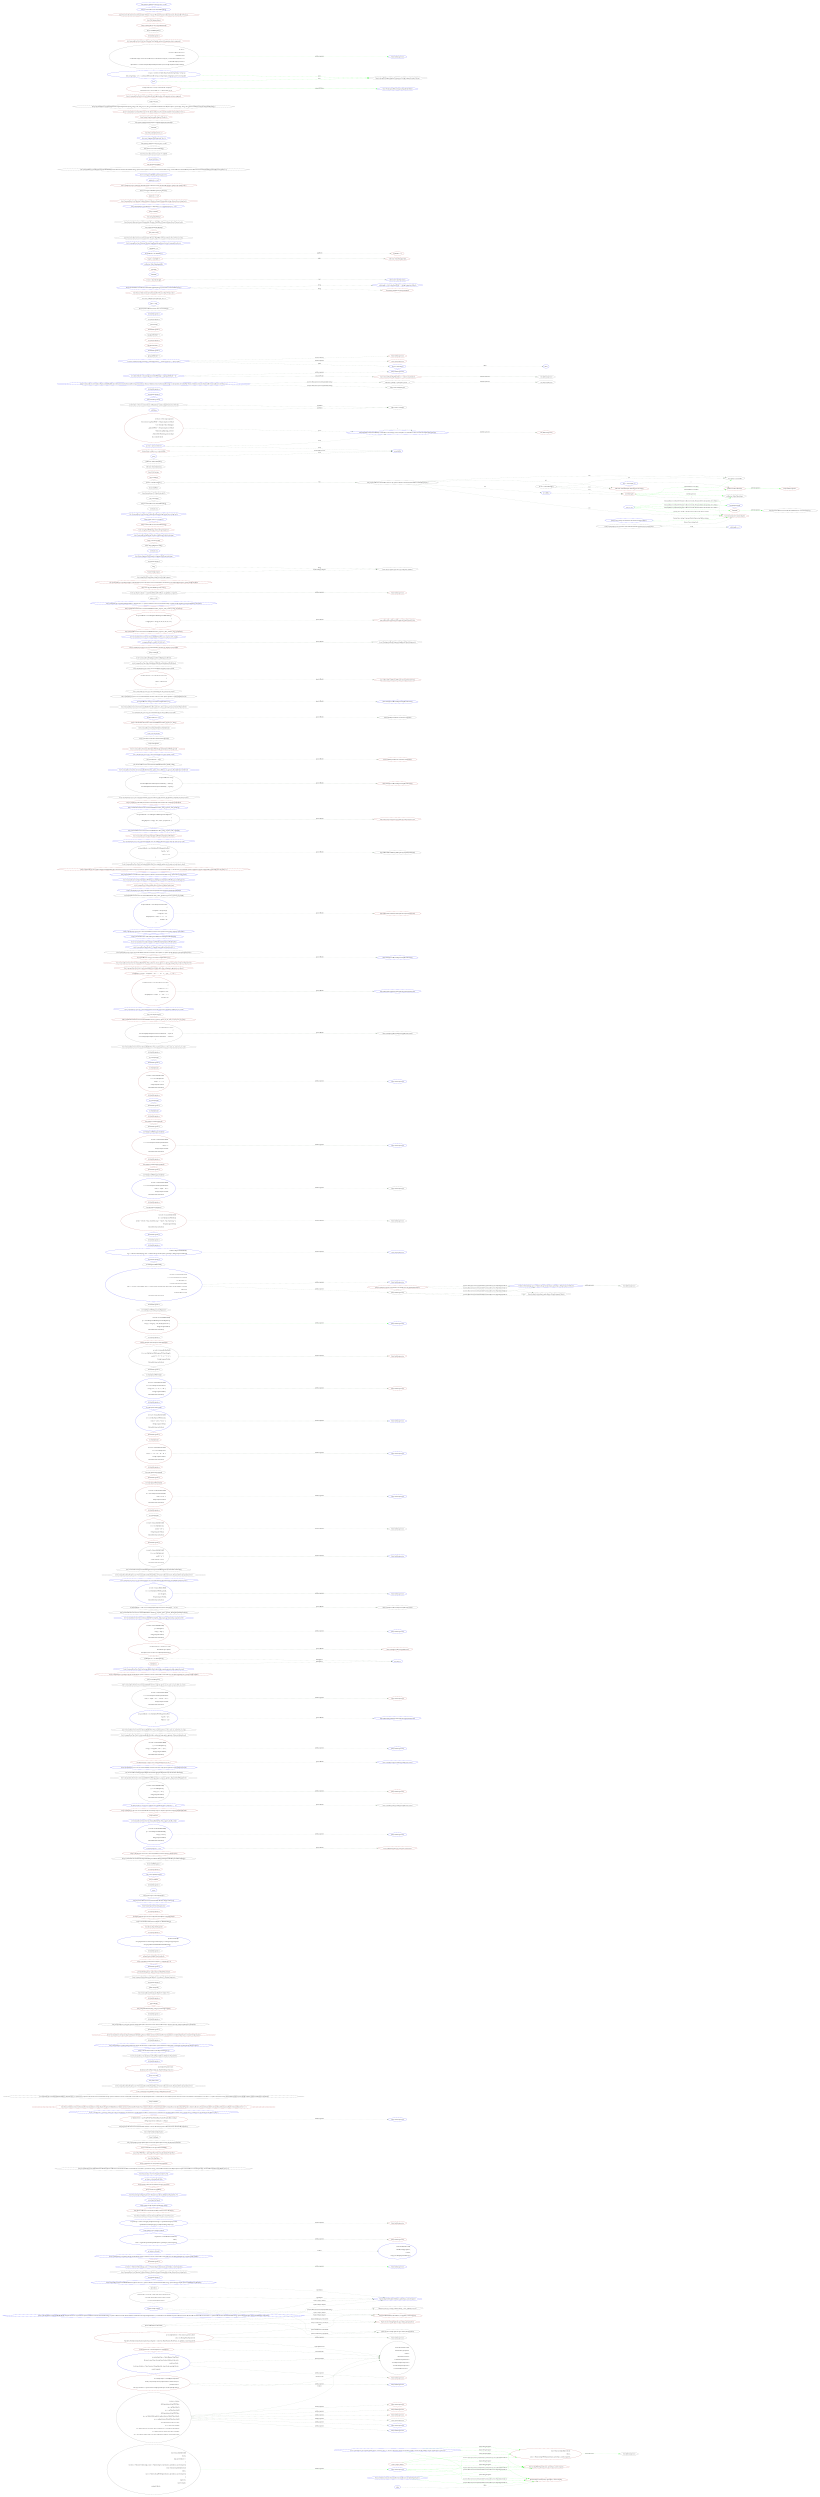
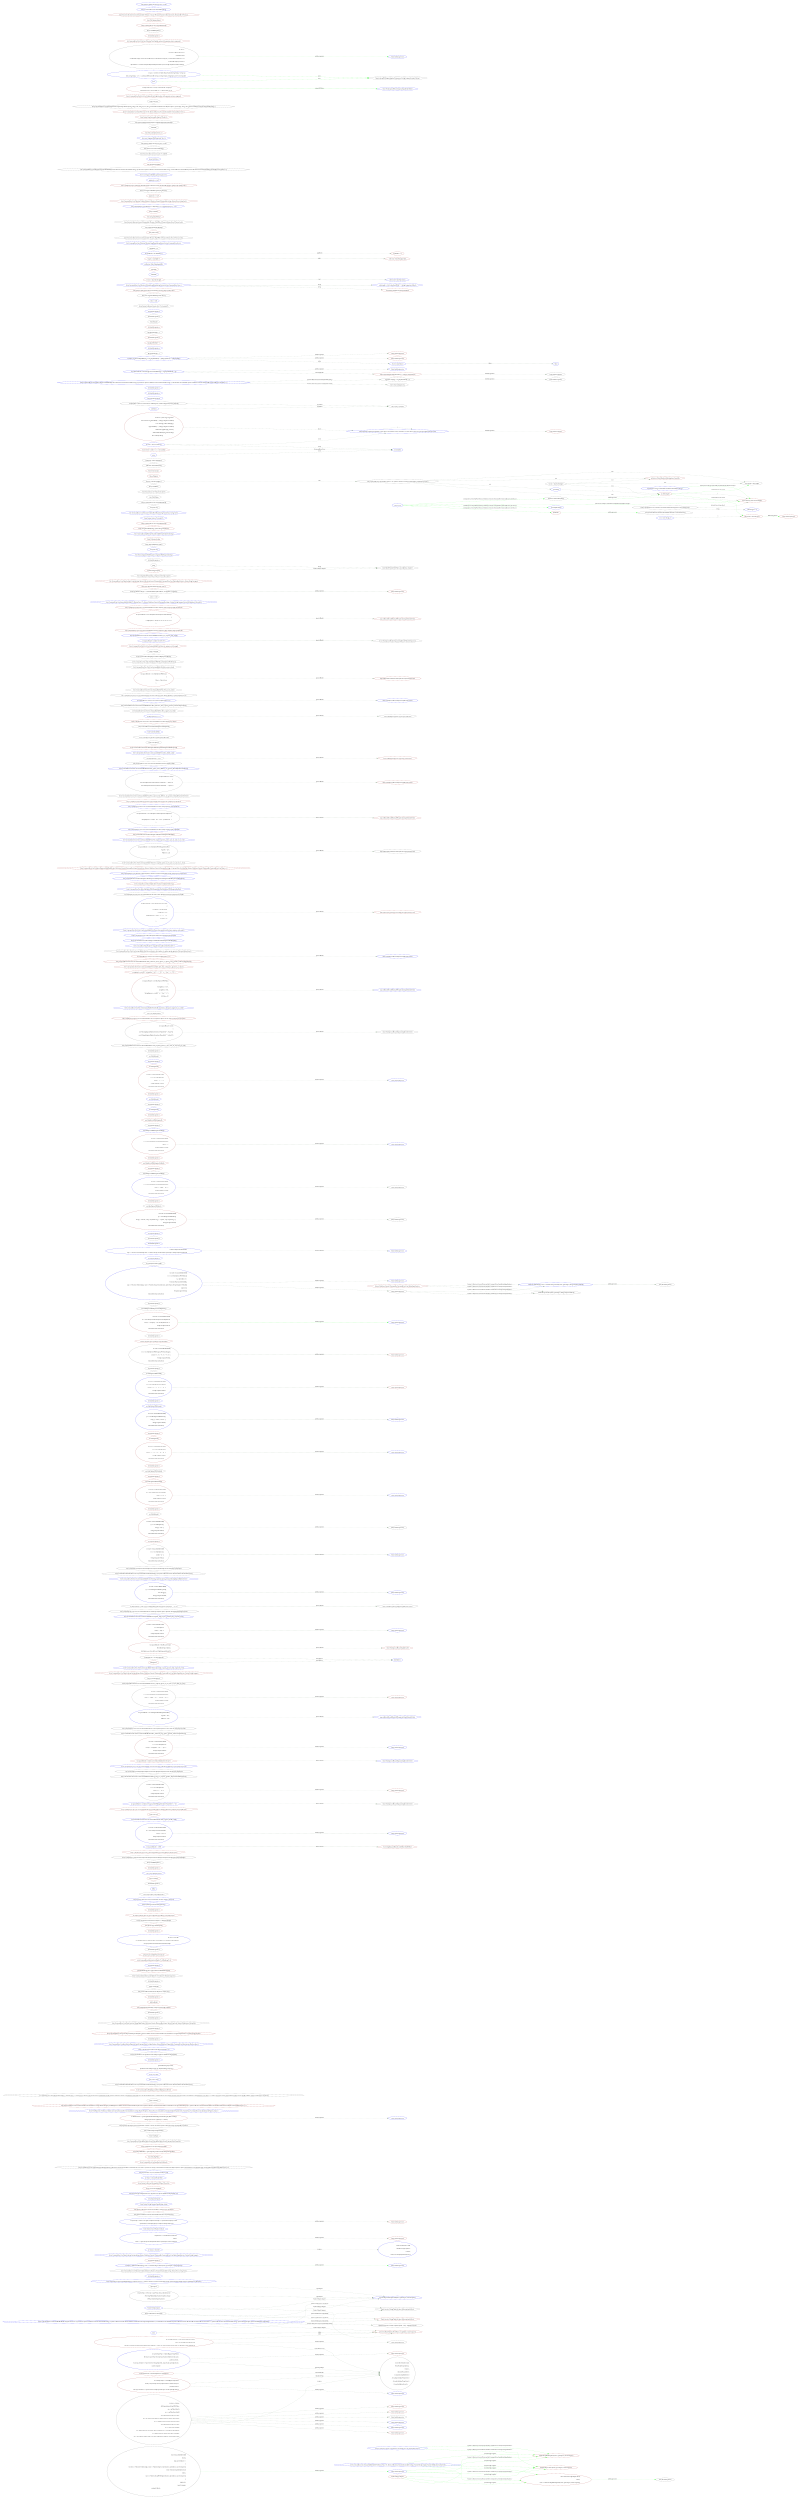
edge "text.Substring(1)" -> "yield return Token.Value(value);": reversed
edge "token" -> "NameLookup.Contains(name, optionSpecs, nameComparer)": now "token" -> "token.Text.MatchName(o.ShortName, o.LongName, nameComparer)"
